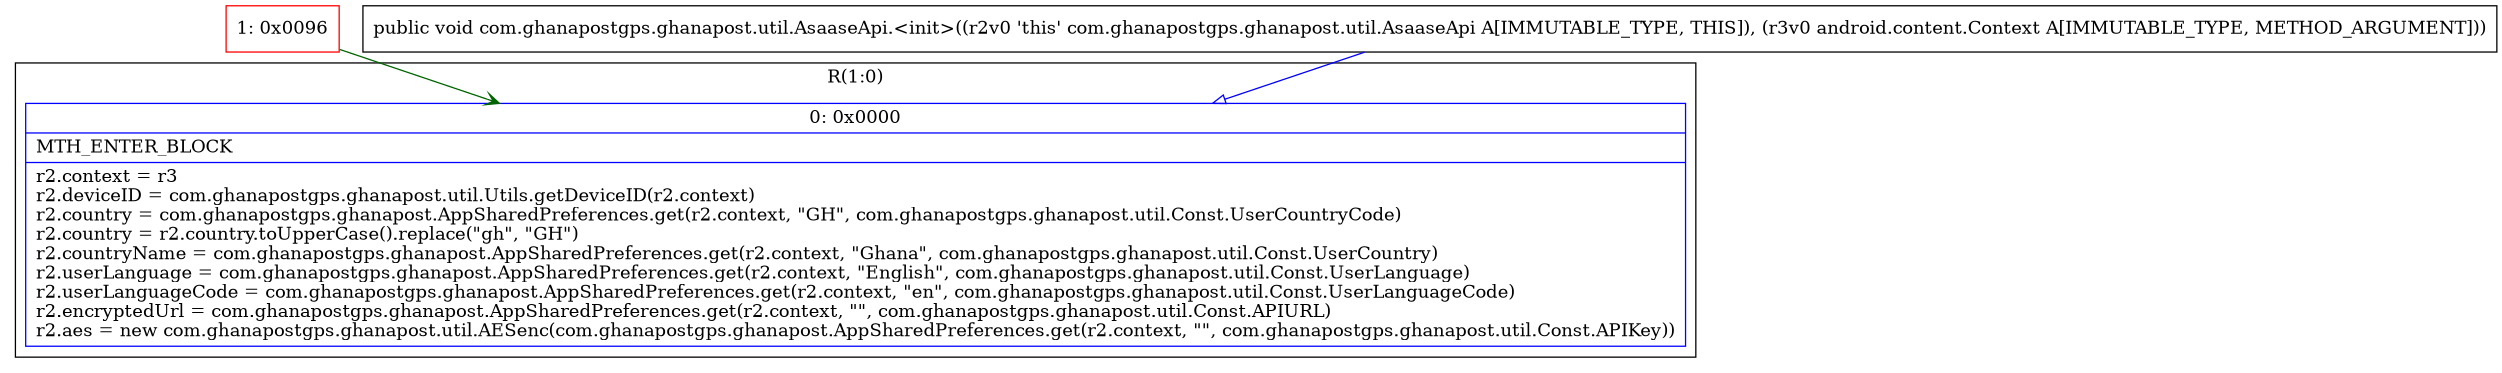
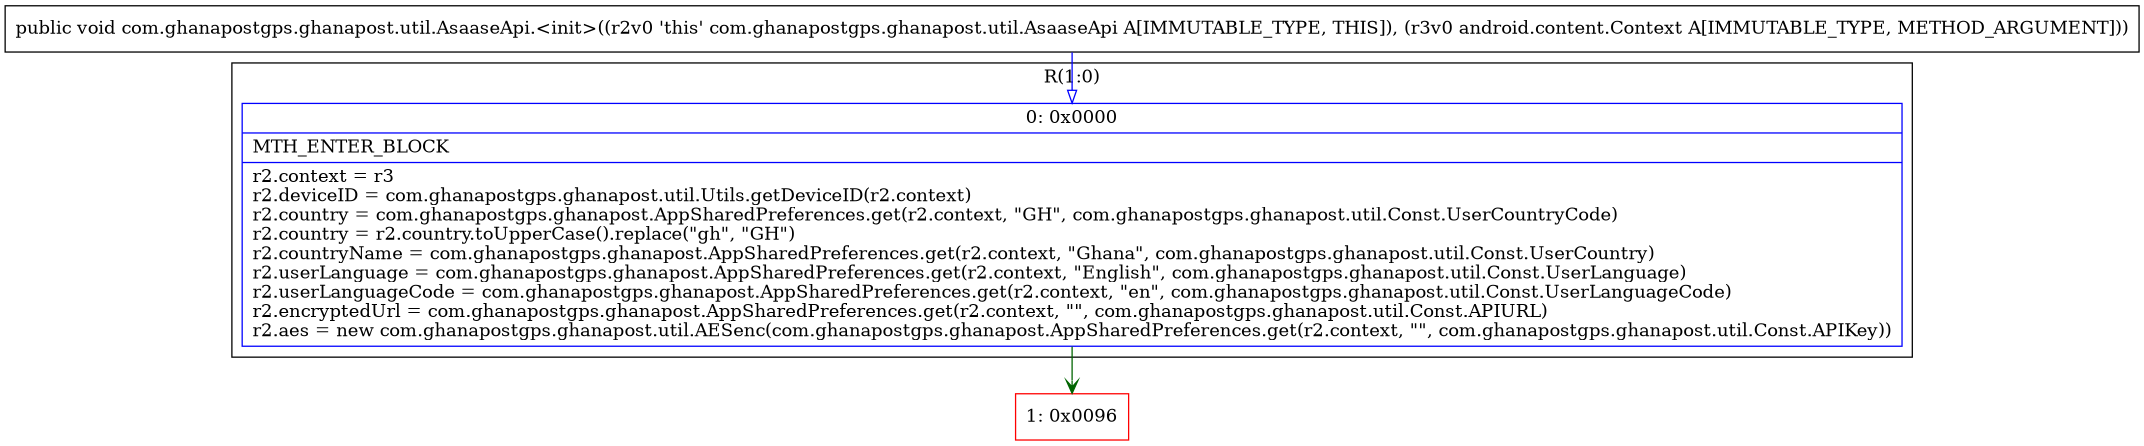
edge "1: 0x0096" -> "0: 0x0000": reversed
